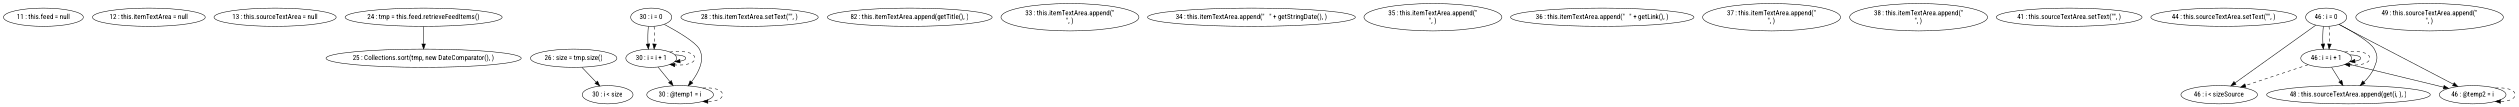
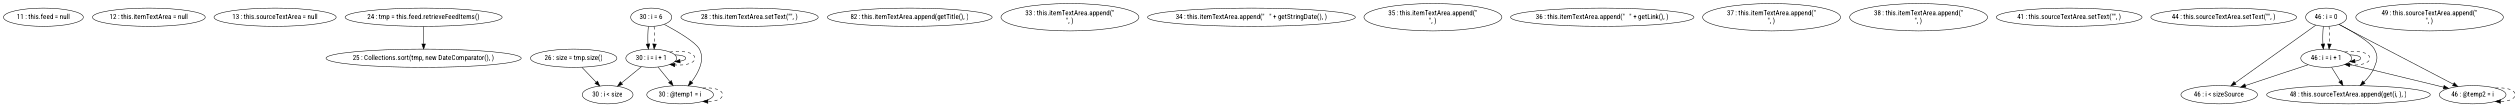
node "30 : i = 0": label "30 : i = 0" -> "30 : i = 6"
edge "30 : i = i + 1" -> "30 : i < size": added
edge "46 : i = i + 1" -> "46 : i < sizeSource": style dashed -> solid
